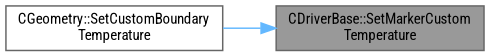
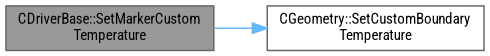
edge "CGeometry::SetCustomBoundary Temperature" -> "CDriverBase::SetMarkerCustom Temperature": reversed
